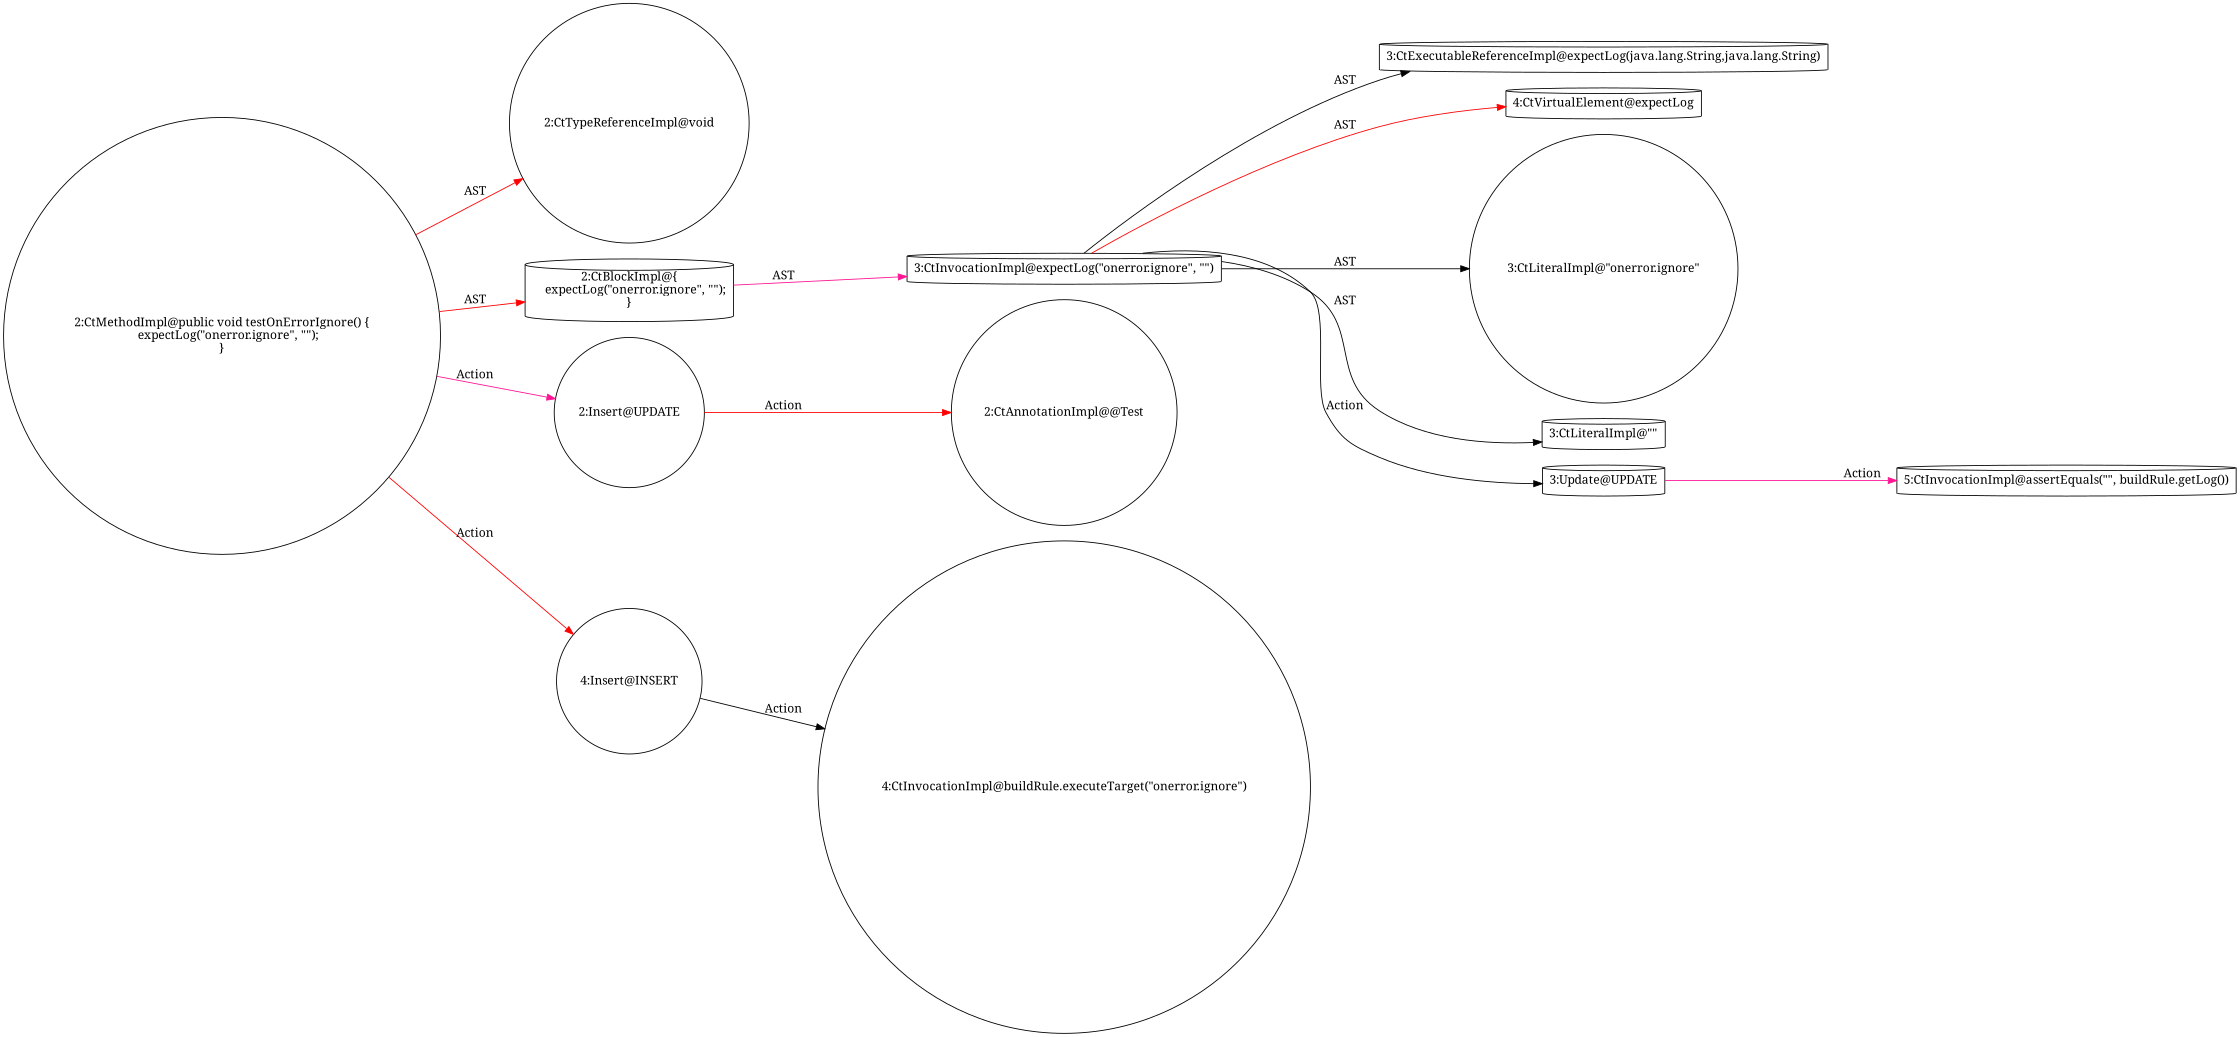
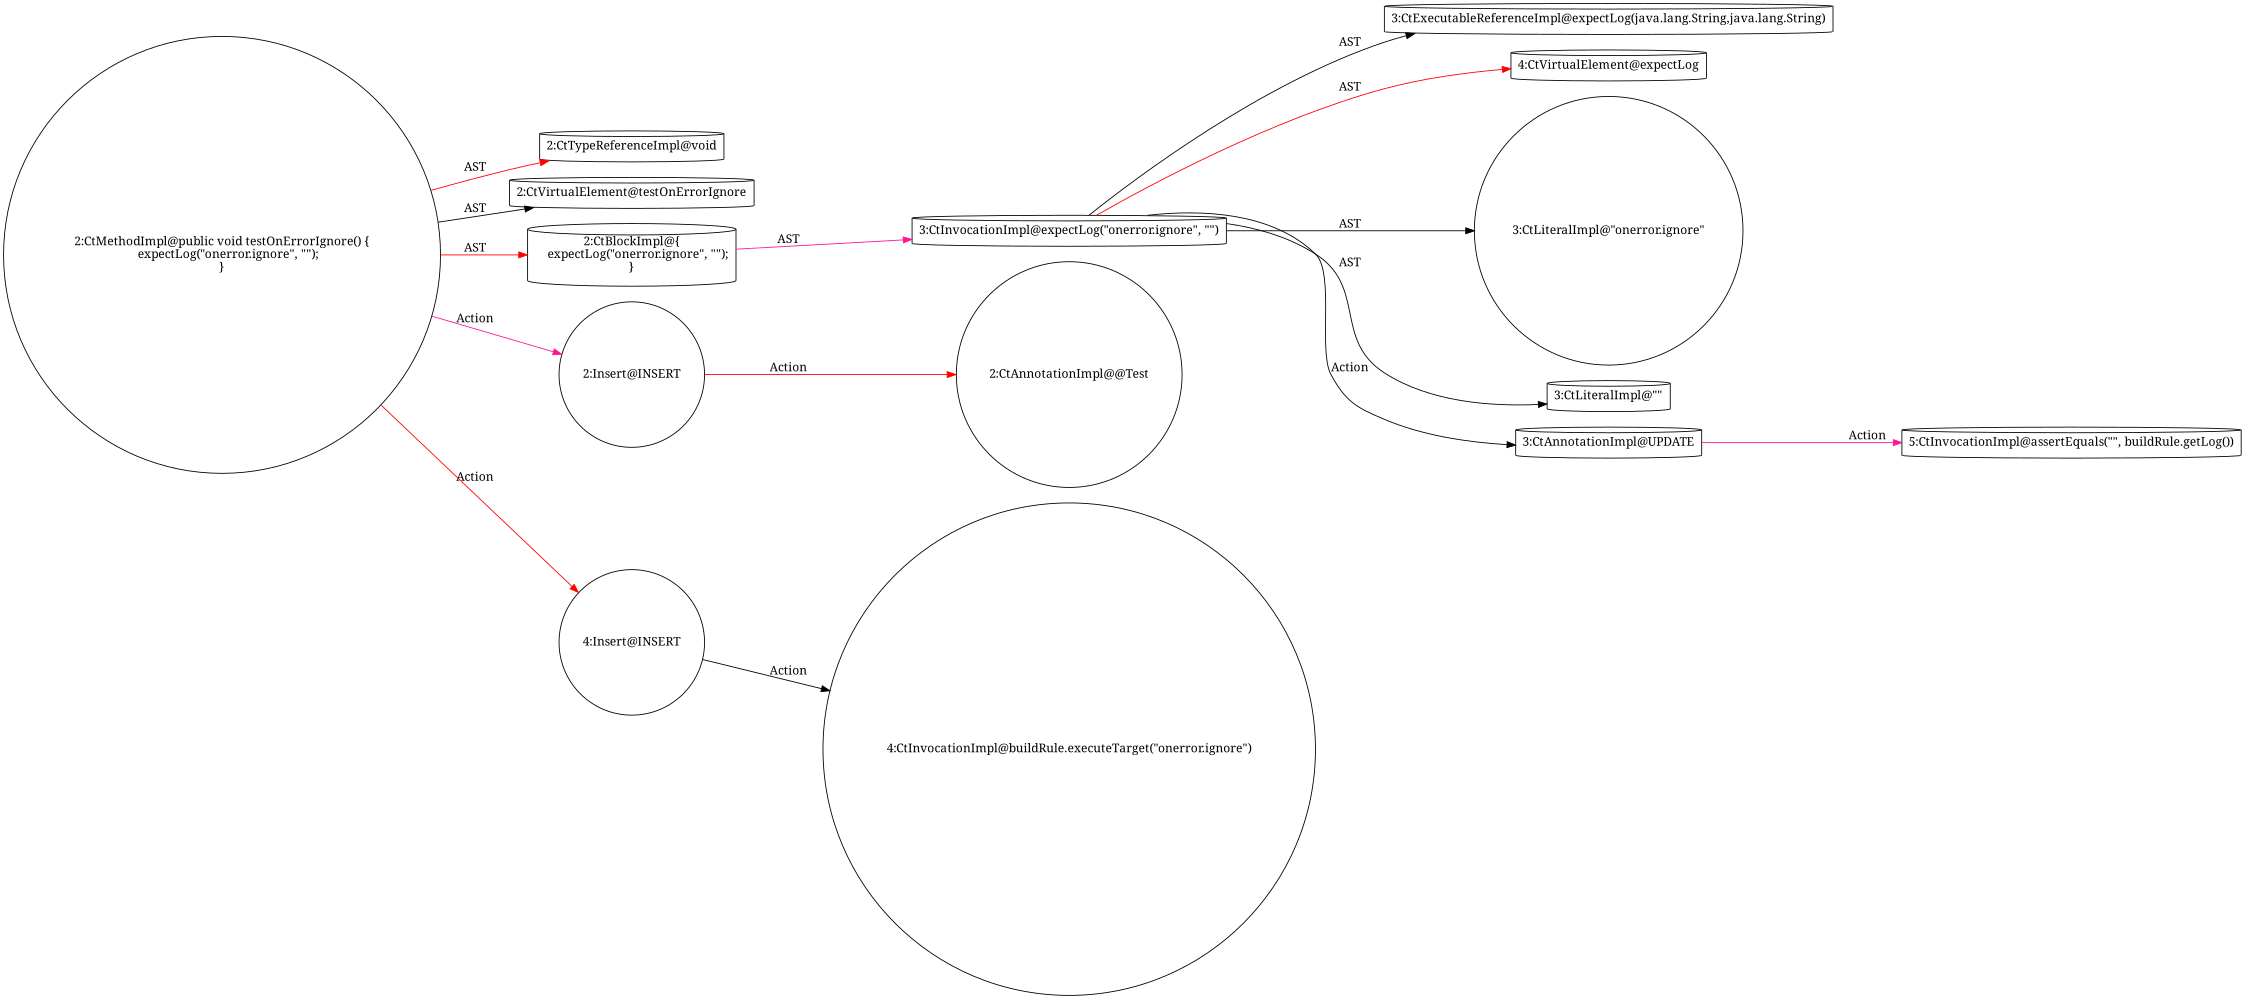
node "2:CtTypeReferenceImpl@void": shape circle -> cylinder
node "2:CtVirtualElement@testOnErrorIgnore": added
node "2:Insert@UPDATE": label "2:Insert@UPDATE" -> "2:Insert@INSERT"
node "3:Update@UPDATE": label "3:Update@UPDATE" -> "3:CtAnnotationImpl@UPDATE"
